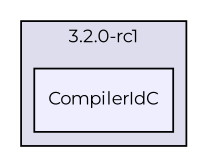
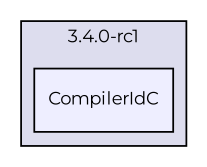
cluster "3.2.0-rc1": label "3.2.0-rc1" -> "3.4.0-rc1"
